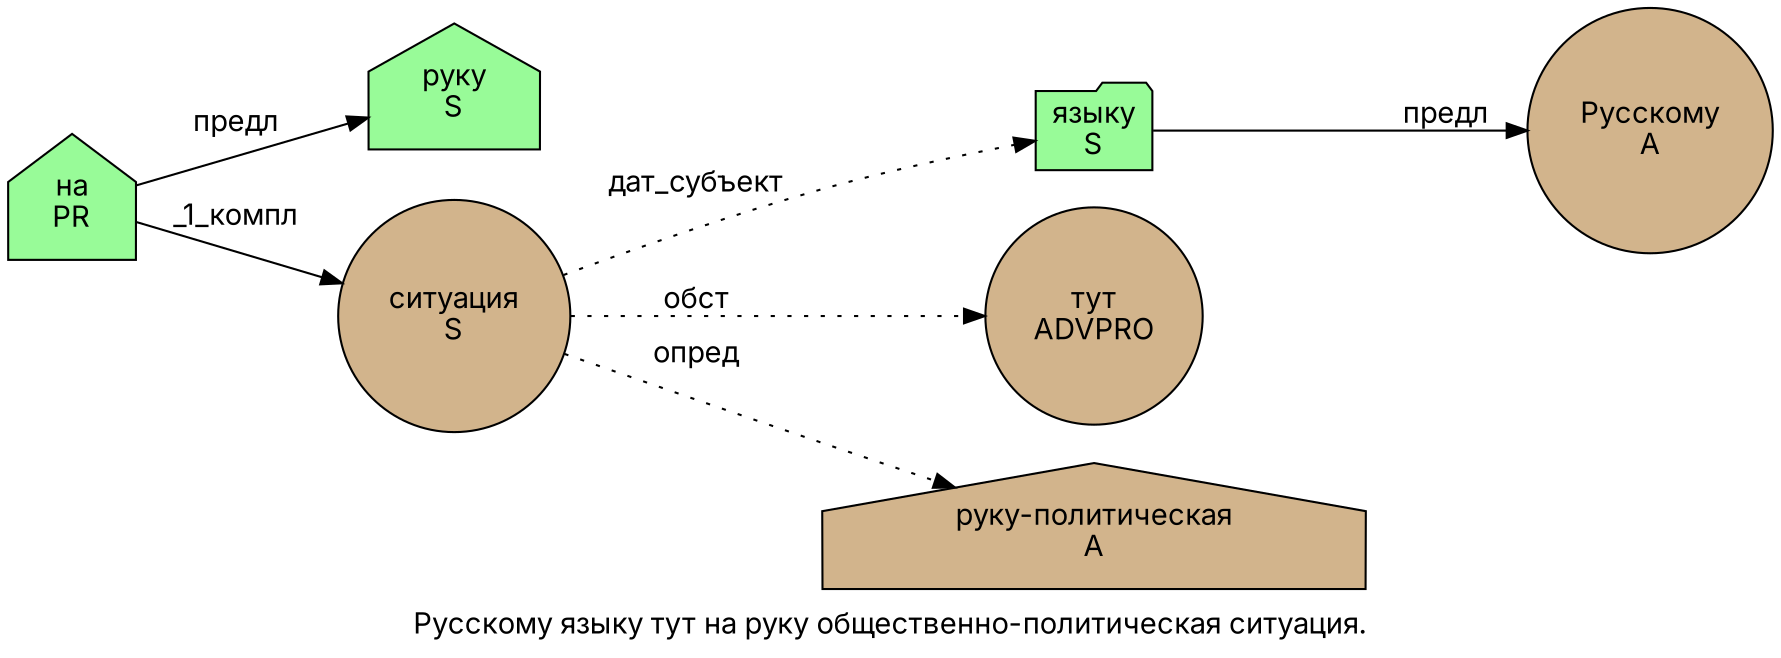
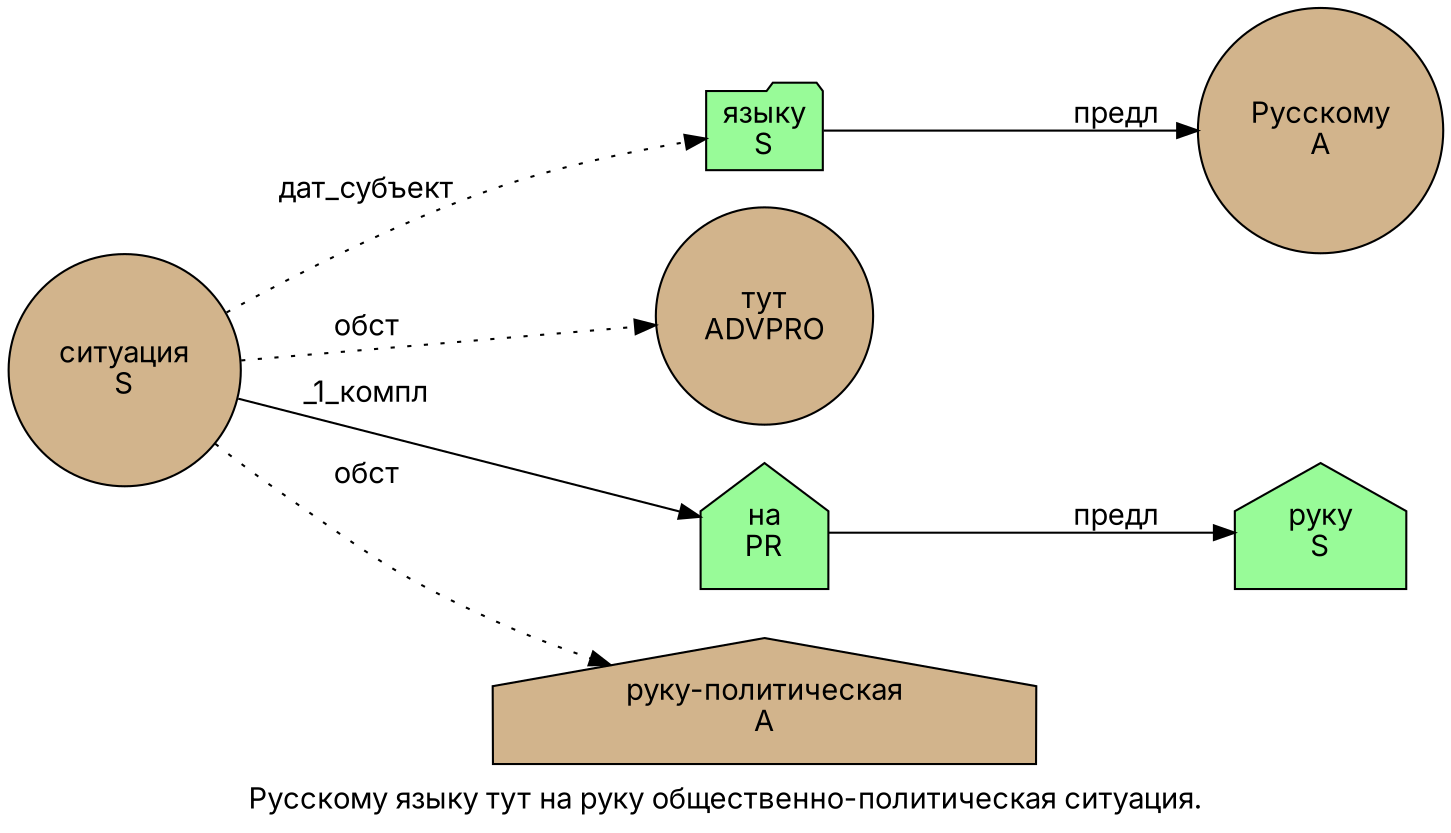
edge "на PR" -> "ситуация S": reversed
edge "ситуация S" -> "руку-политическая A": label "опред" -> "обст"
